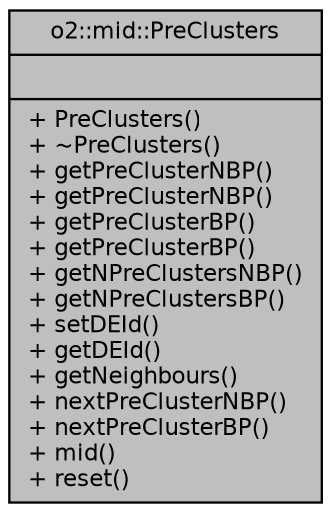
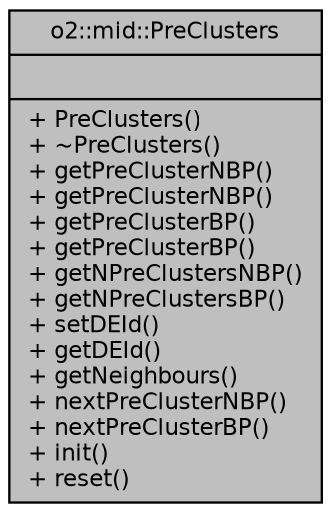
node "o2::mid::PreClusters": text "+ mid()" -> "+ init()"
